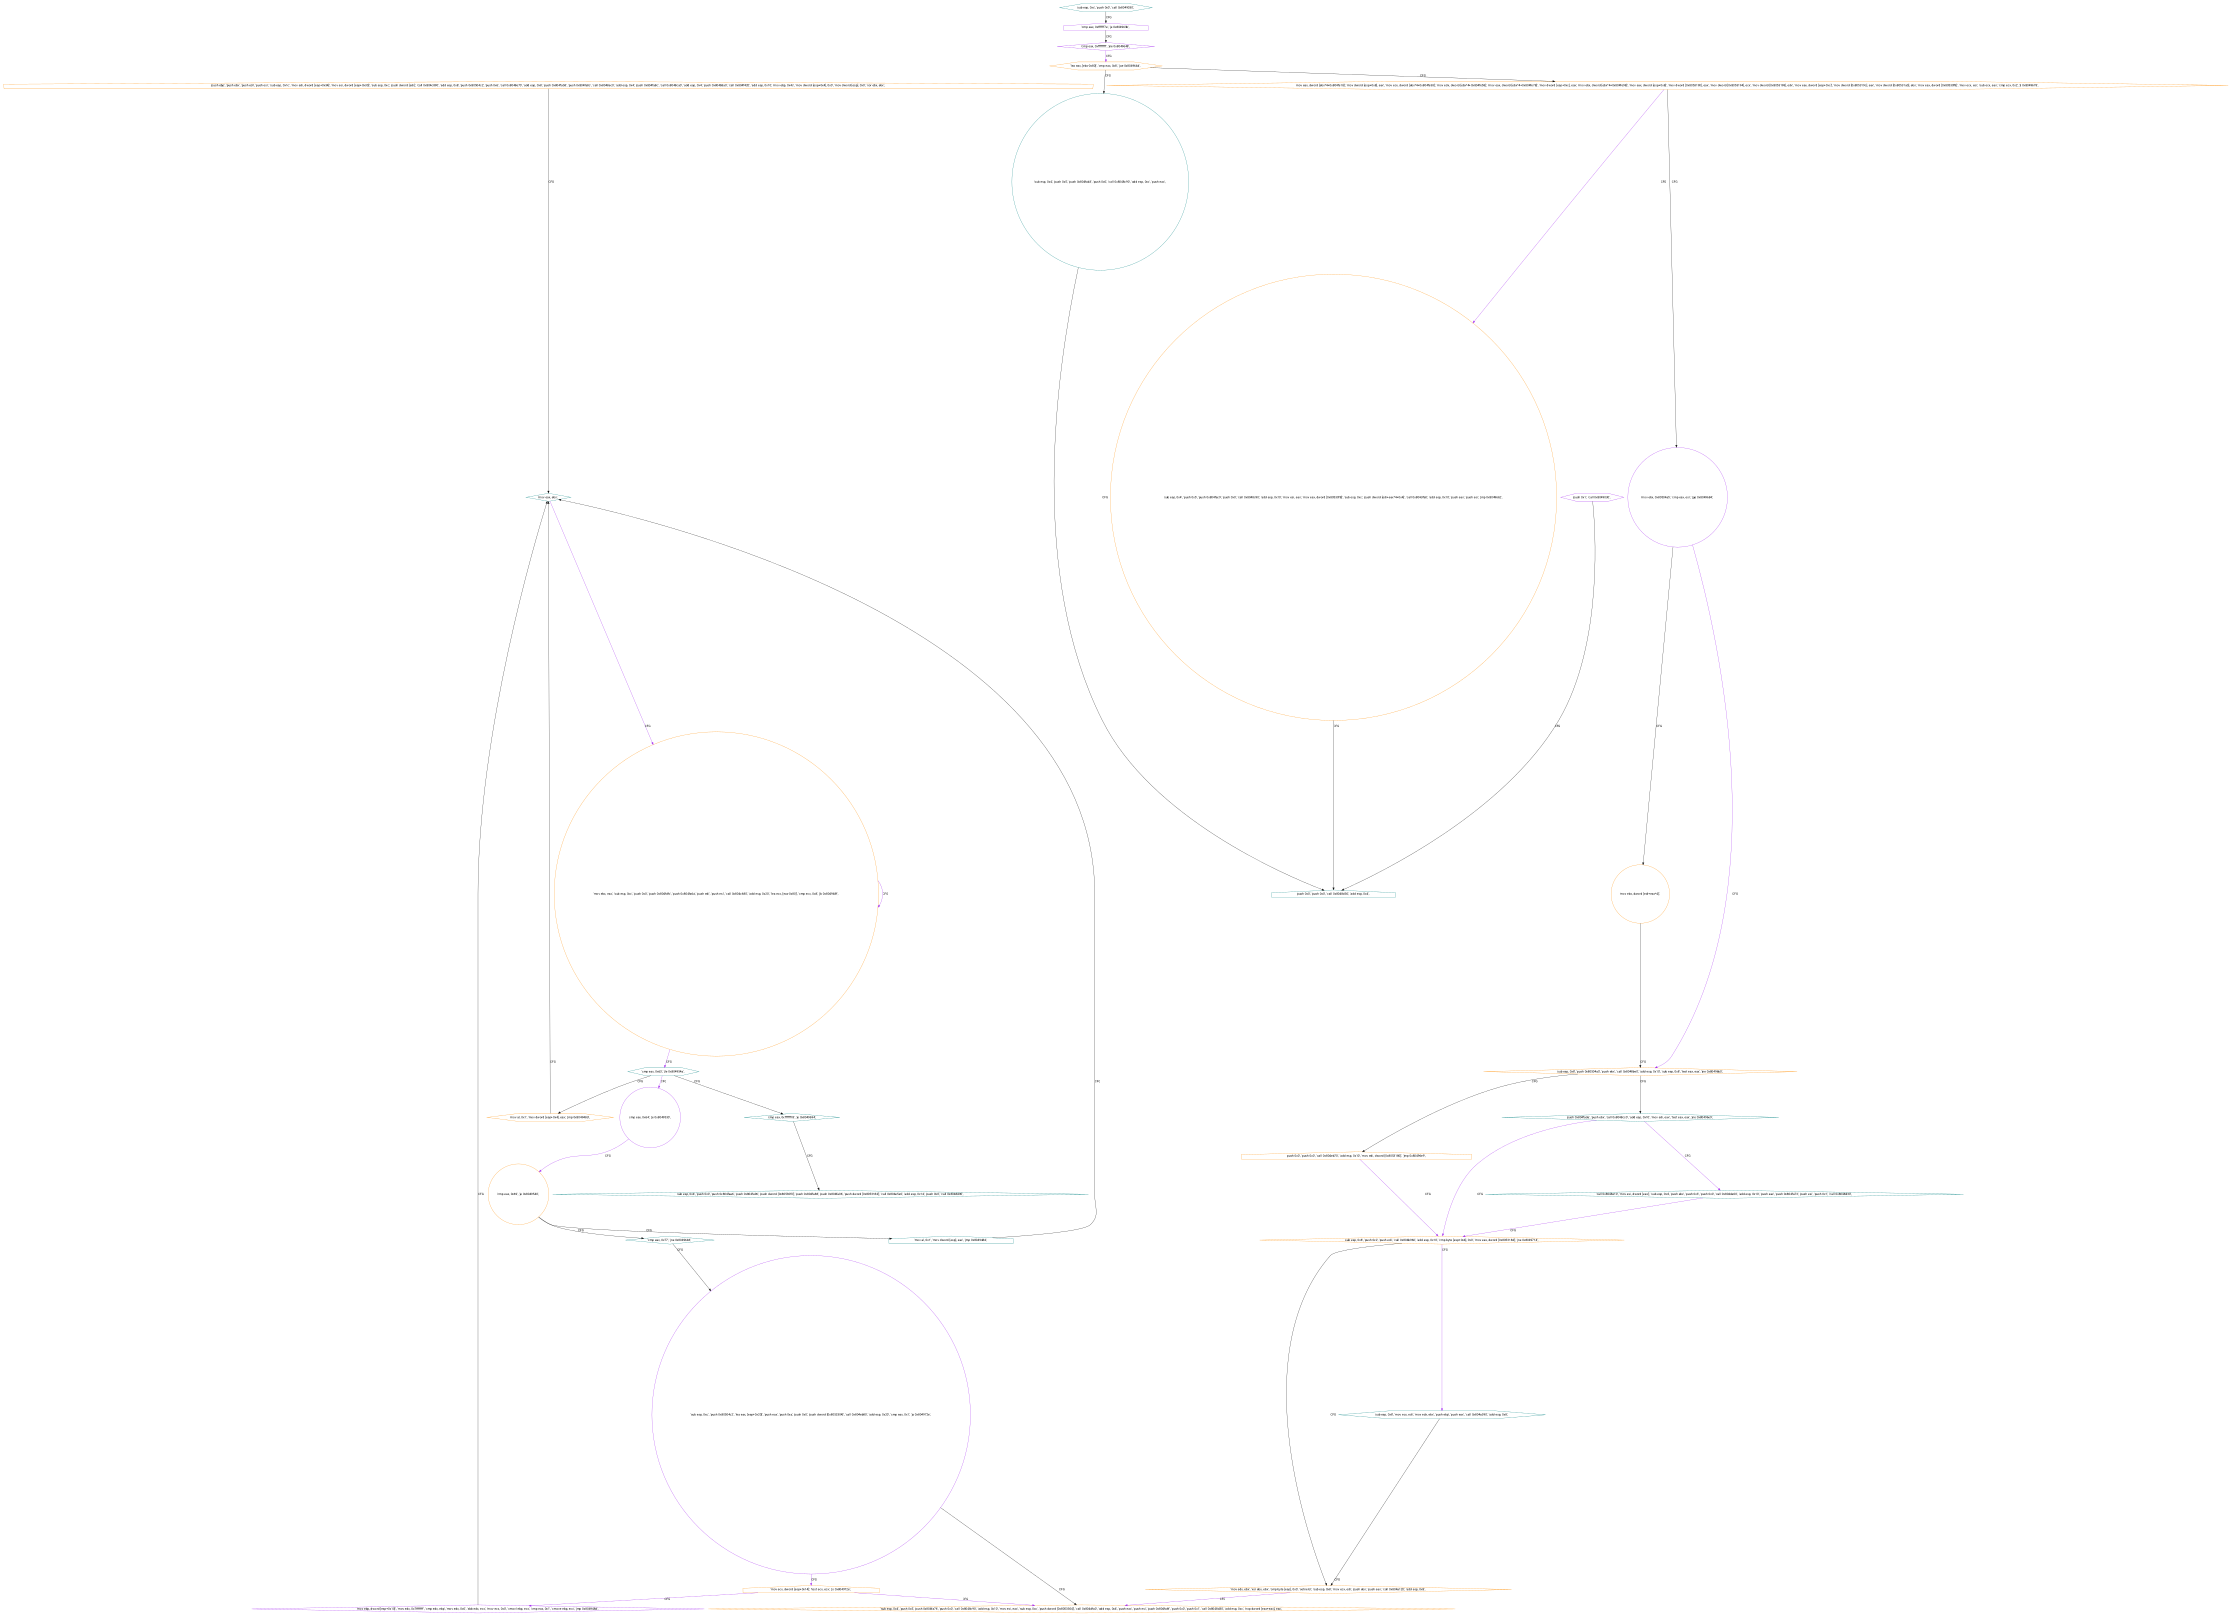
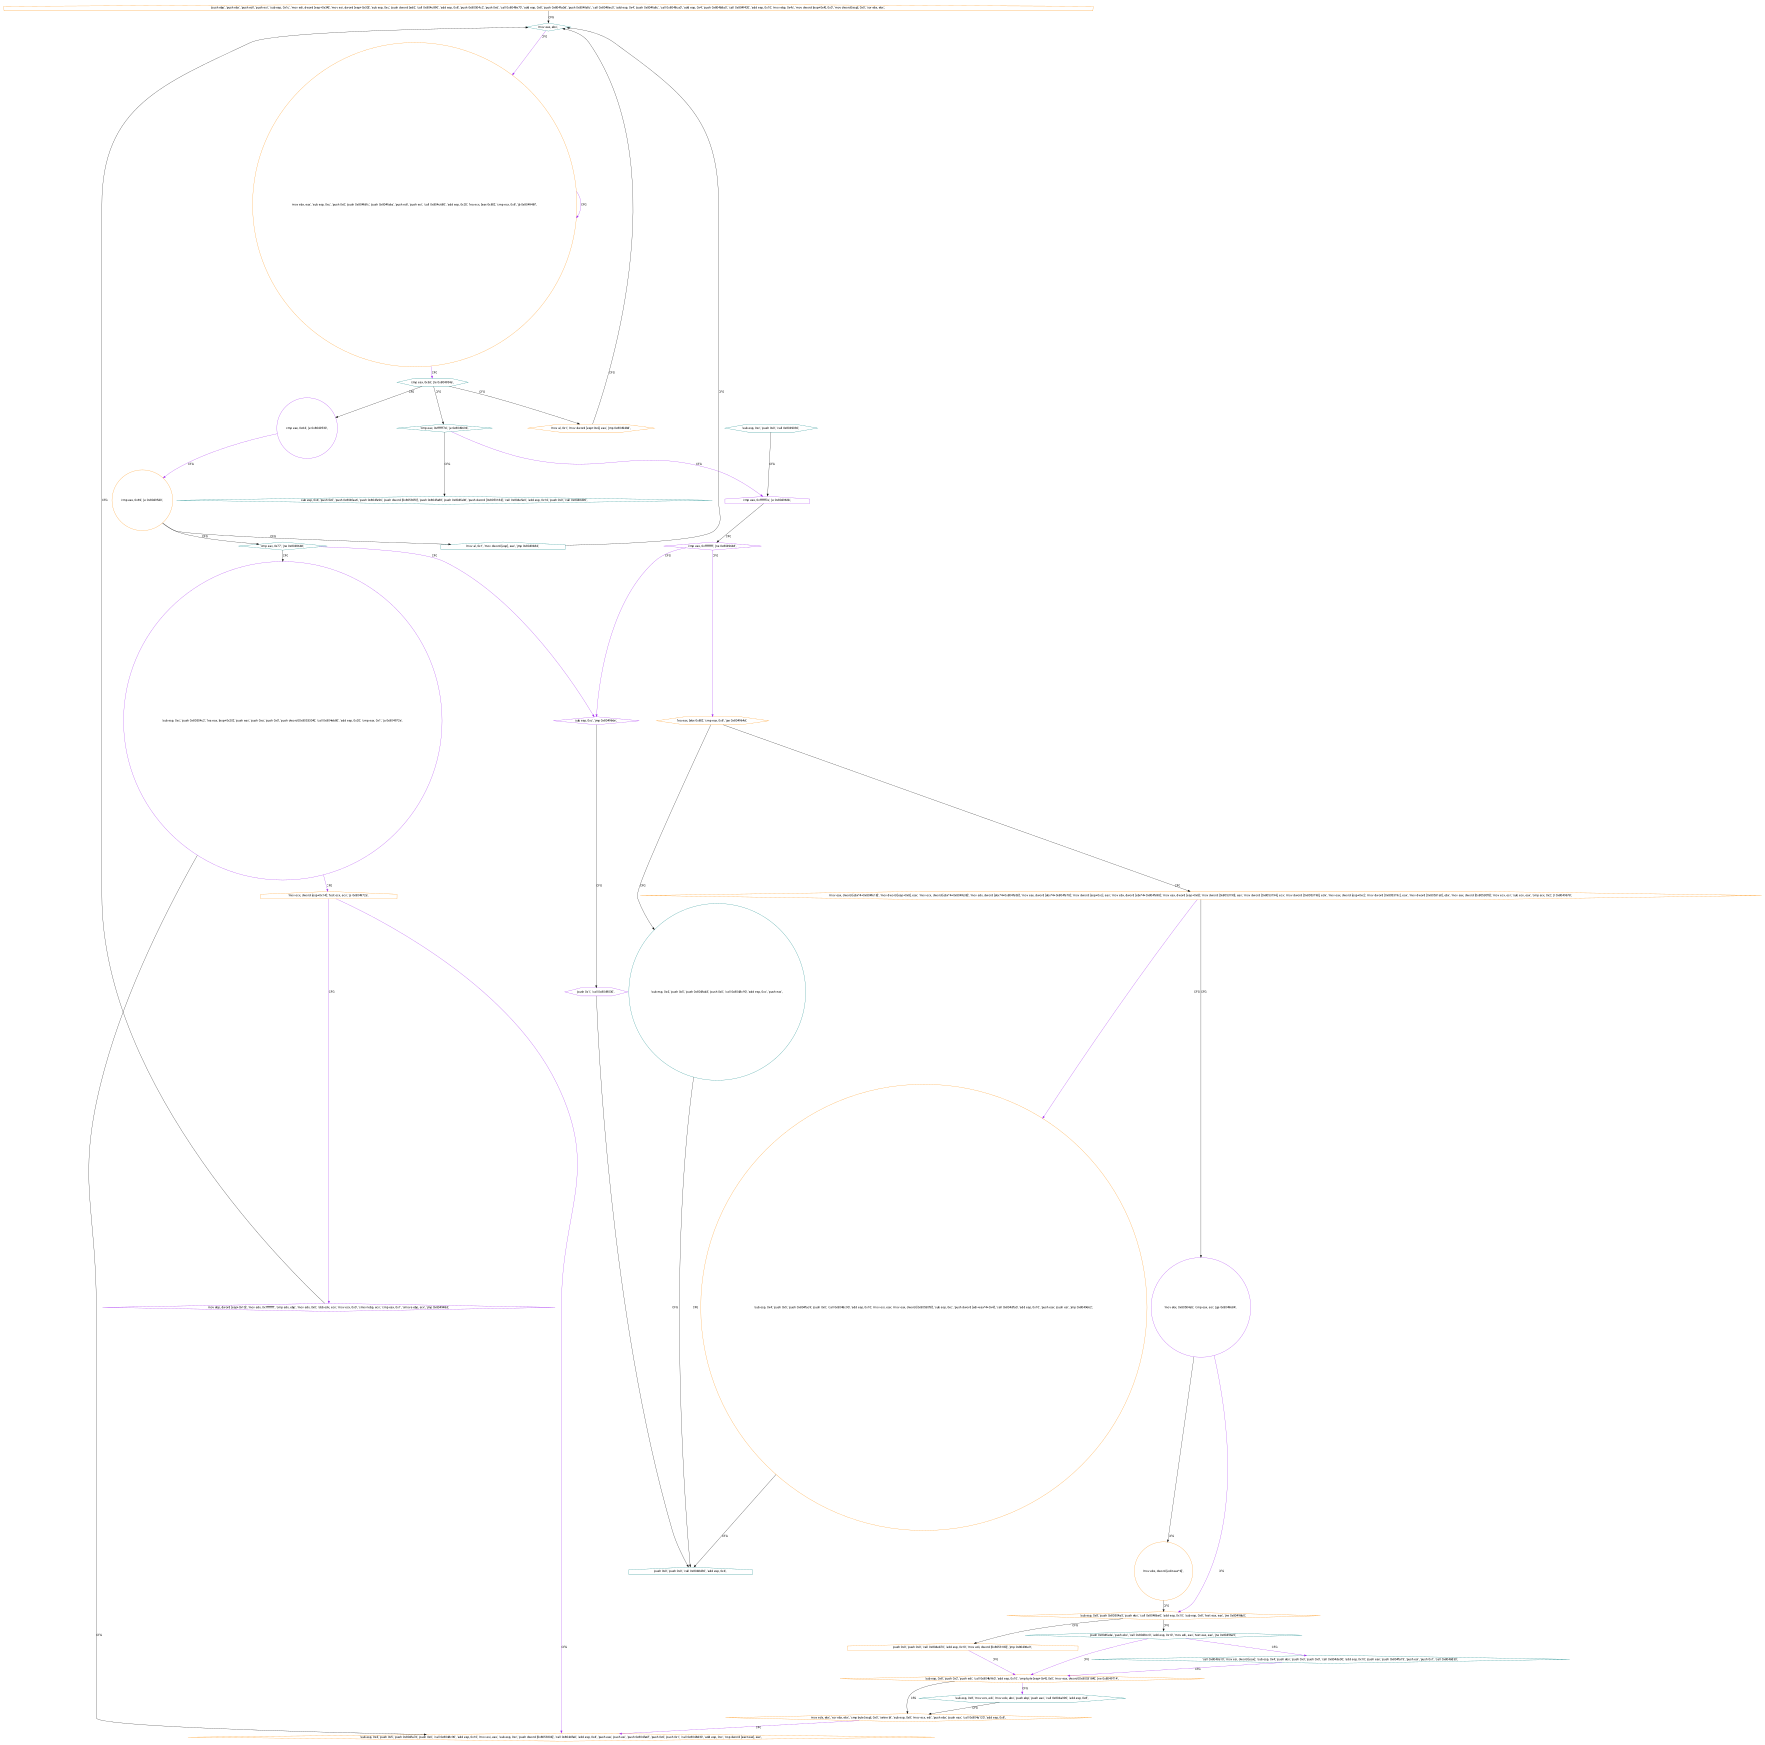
edge "'cmp eax, 0xffffff7d', 'je 0x8049694'," -> "'cmp eax, 0xffffff7e', 'je 0x804963b',": added, label "CFG"
node "'sub esp, 0xc', 'jmp 0x804966e',": added
edge "'cmp eax, 0x63', 'jle 0x804954a'," -> "'cmp eax, 0x64', 'je 0x8049530',": color purple -> black
